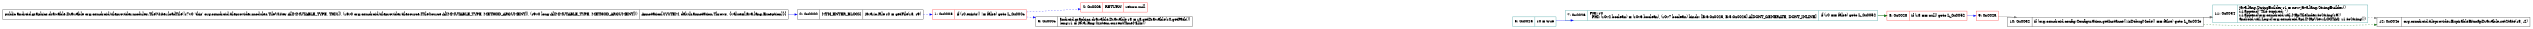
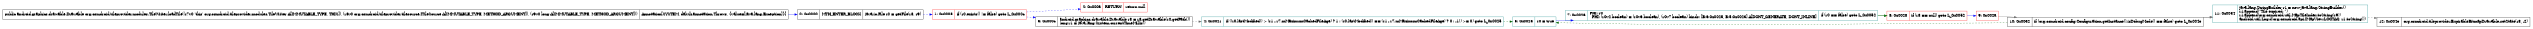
node "4: 0x0021": added
edge "10: 0x0032" -> "12: 0x004e": now "10: 0x0032" -> "5: 0x0023"
